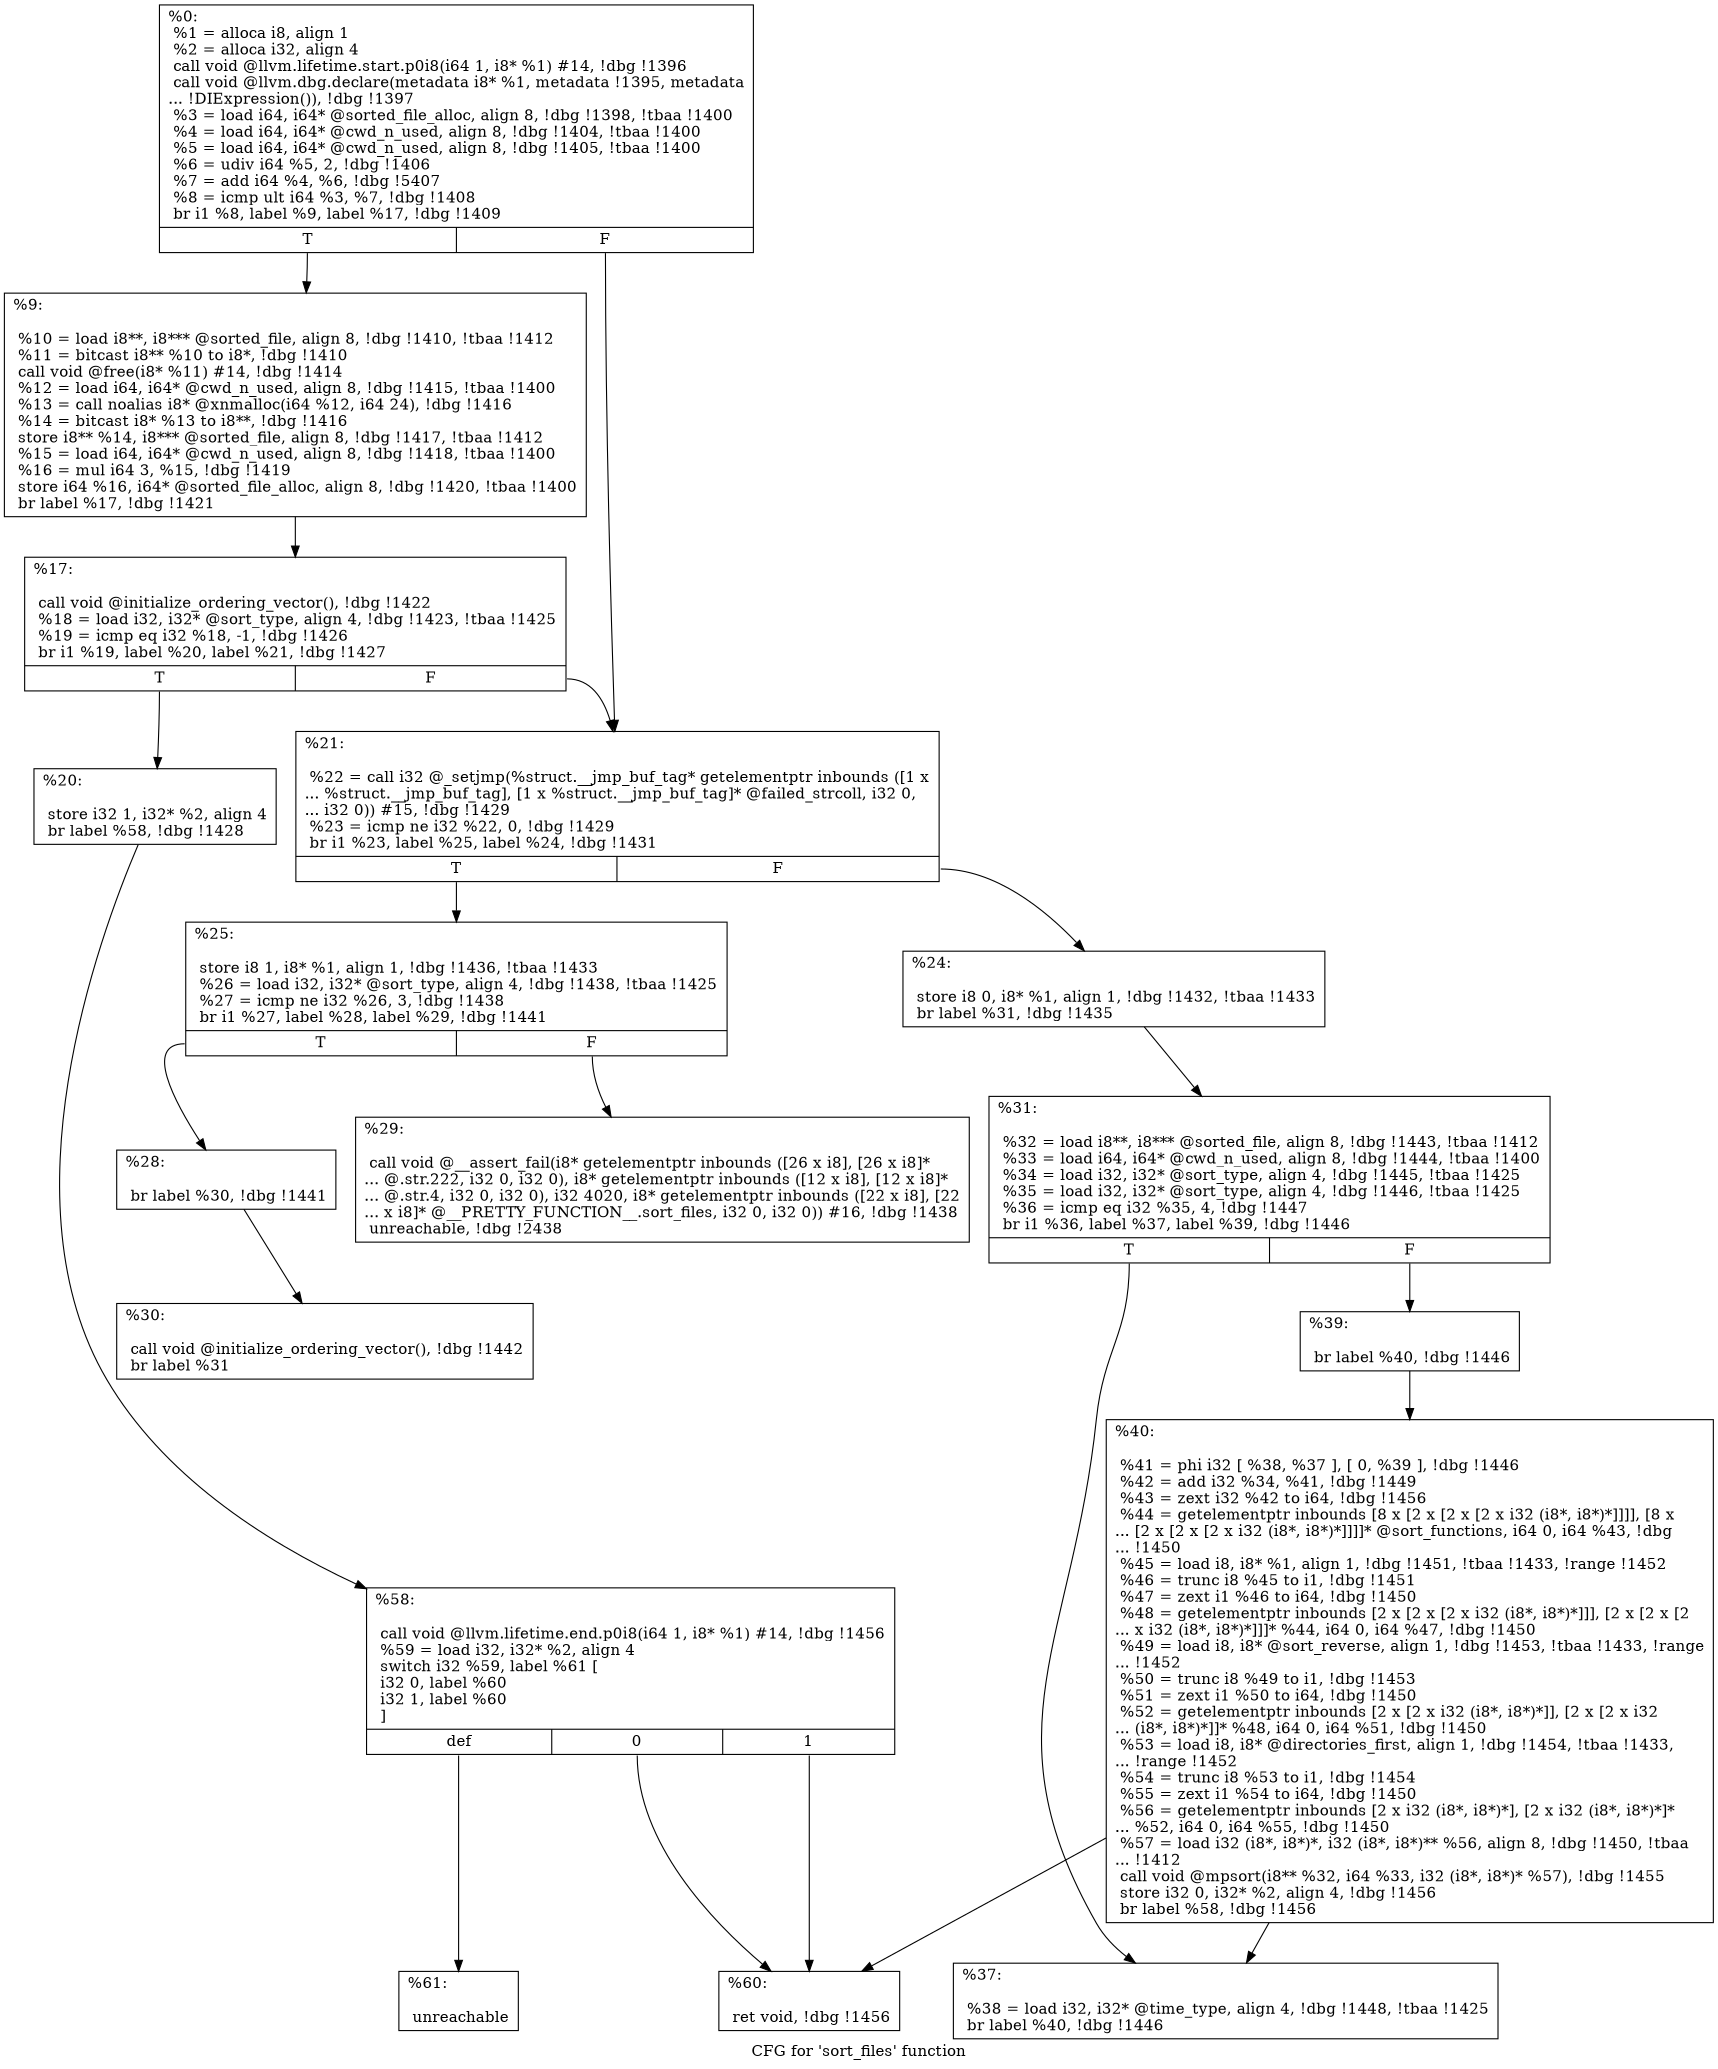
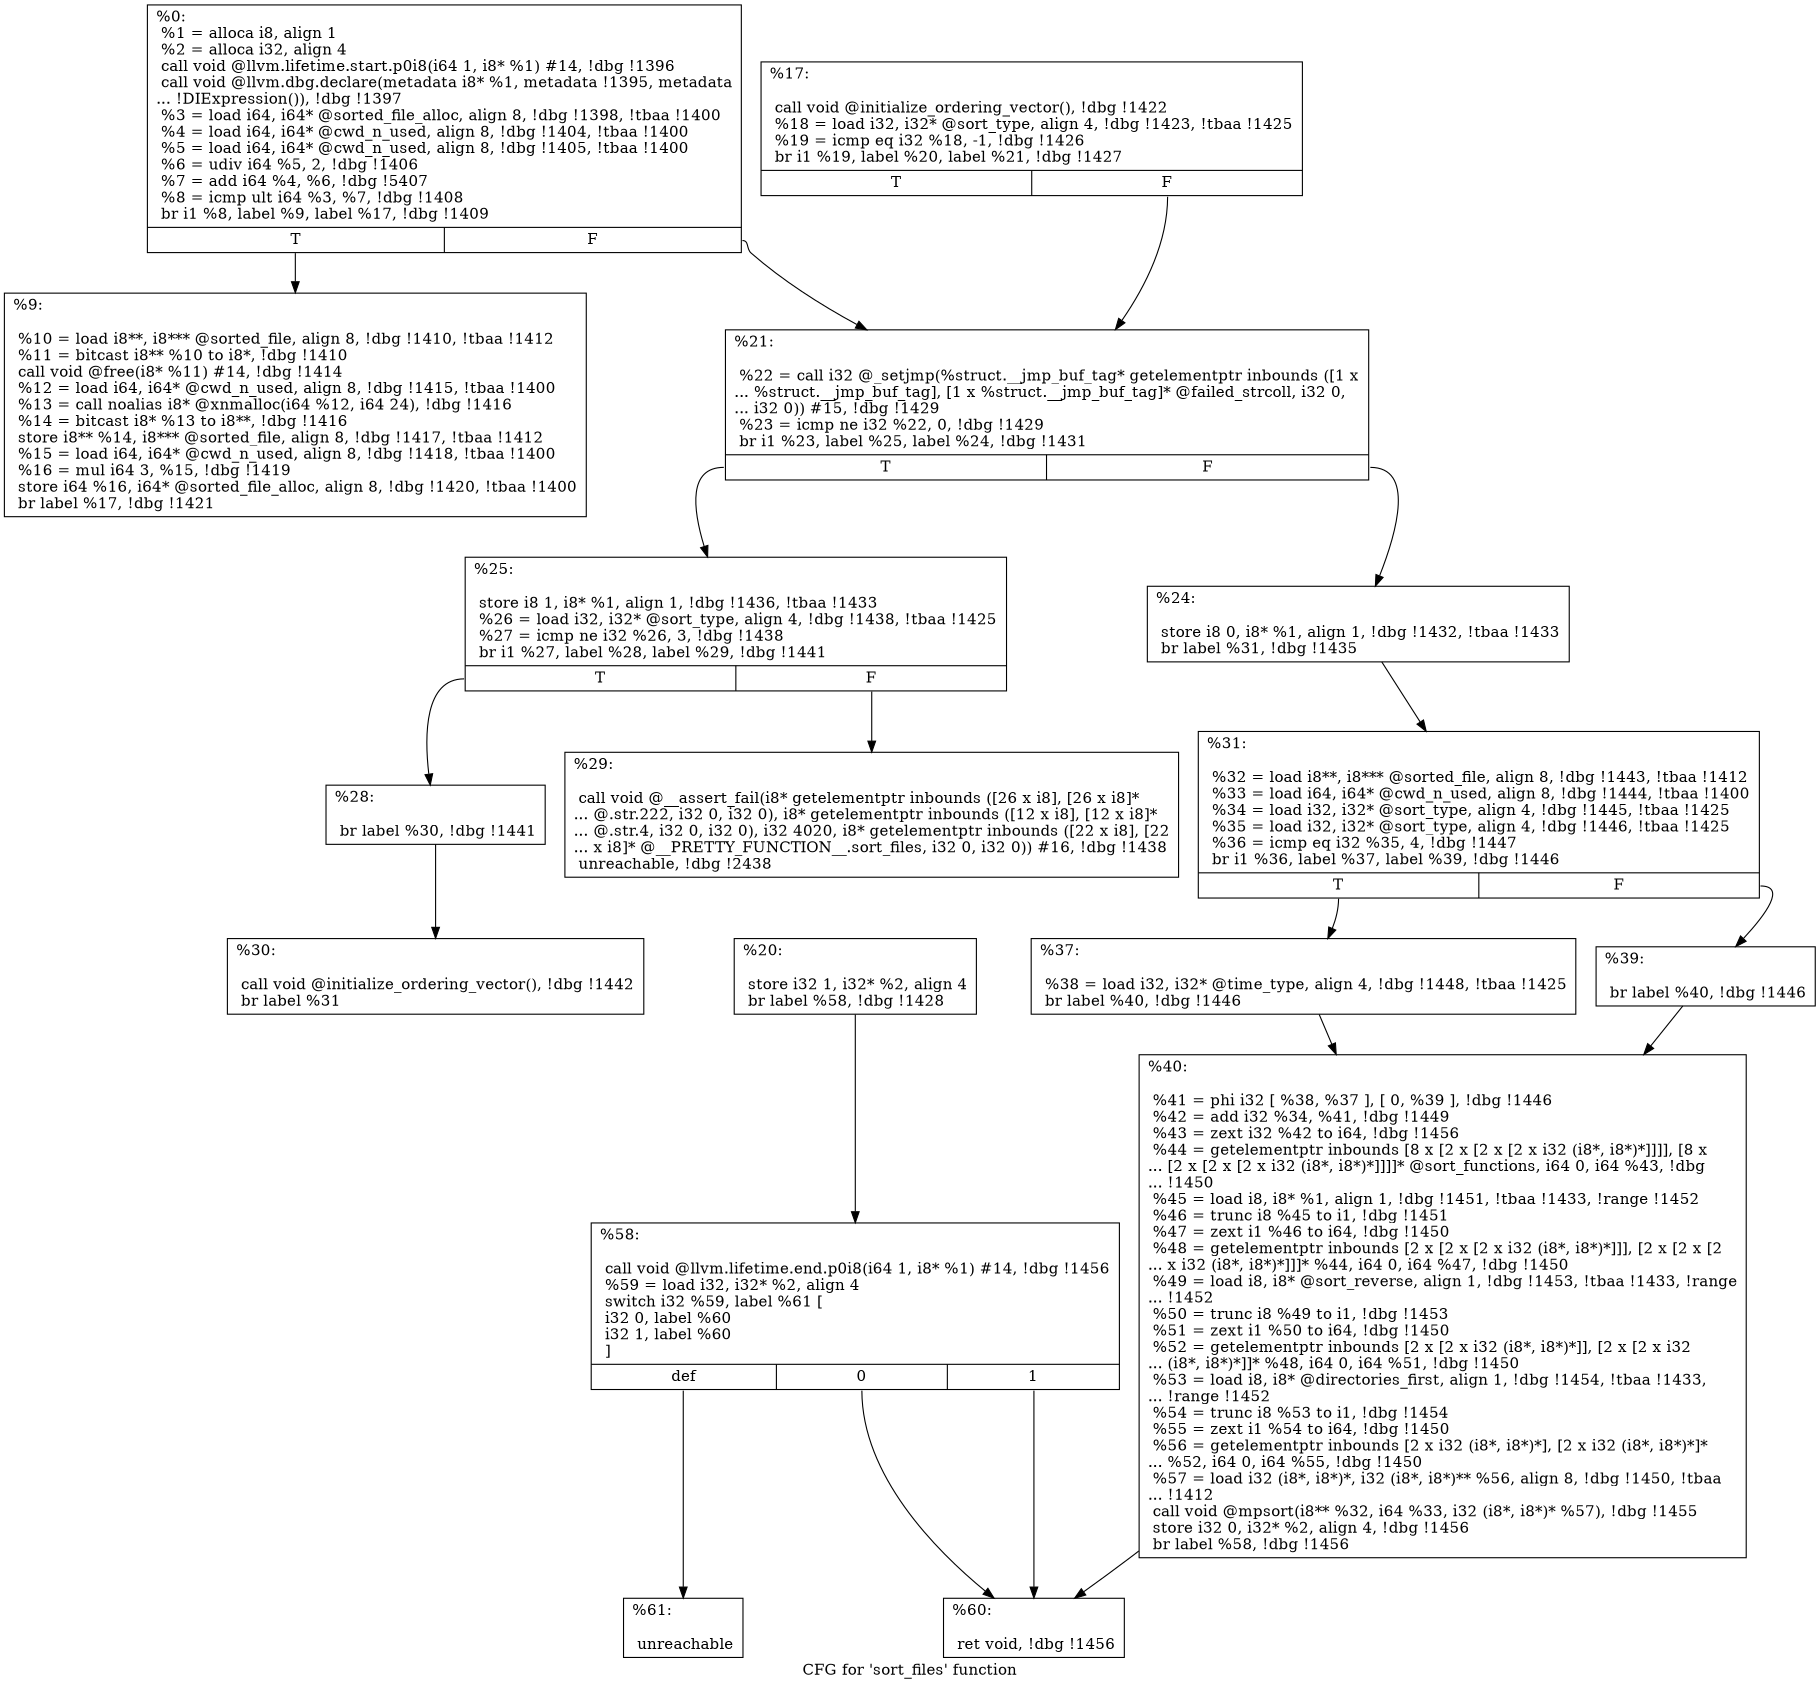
edge "%9:" -> "%17:": removed
edge "%17:" -> "%20:": removed
edge "%40:" -> "%37:": reversed
